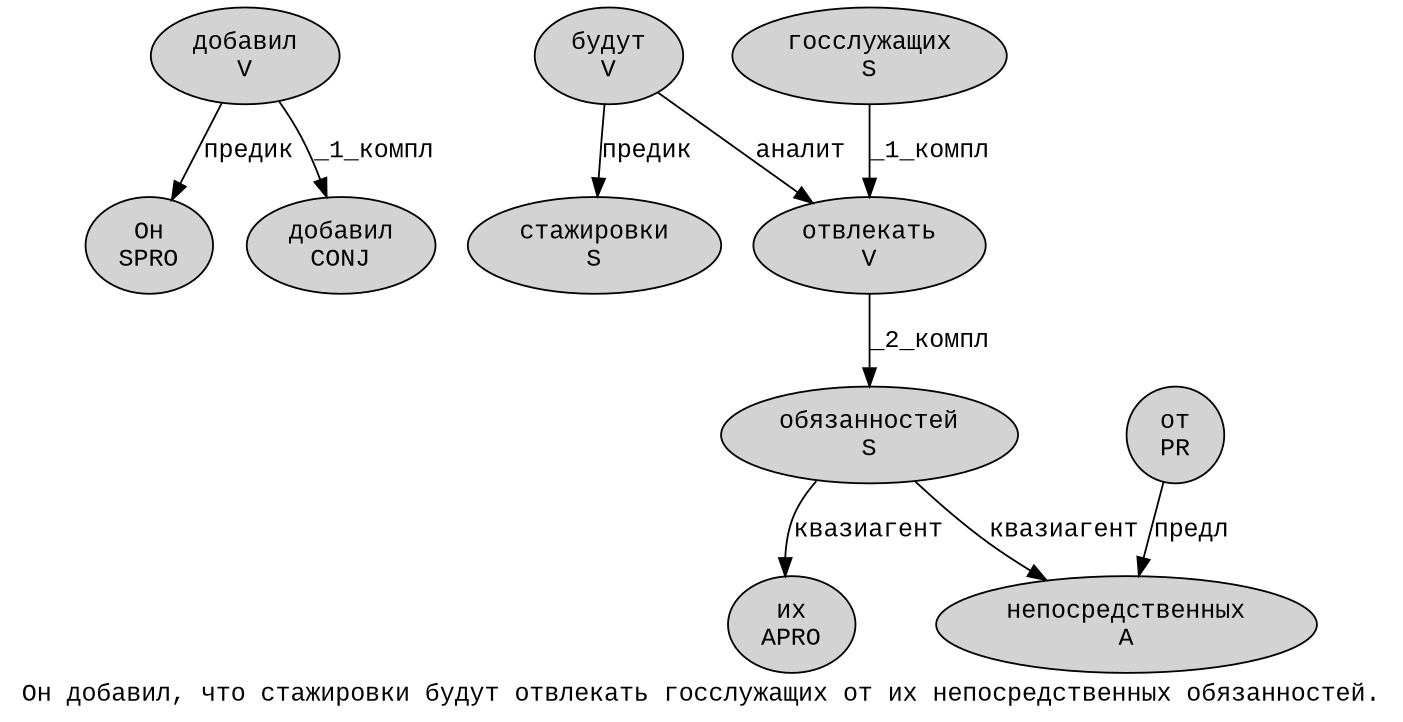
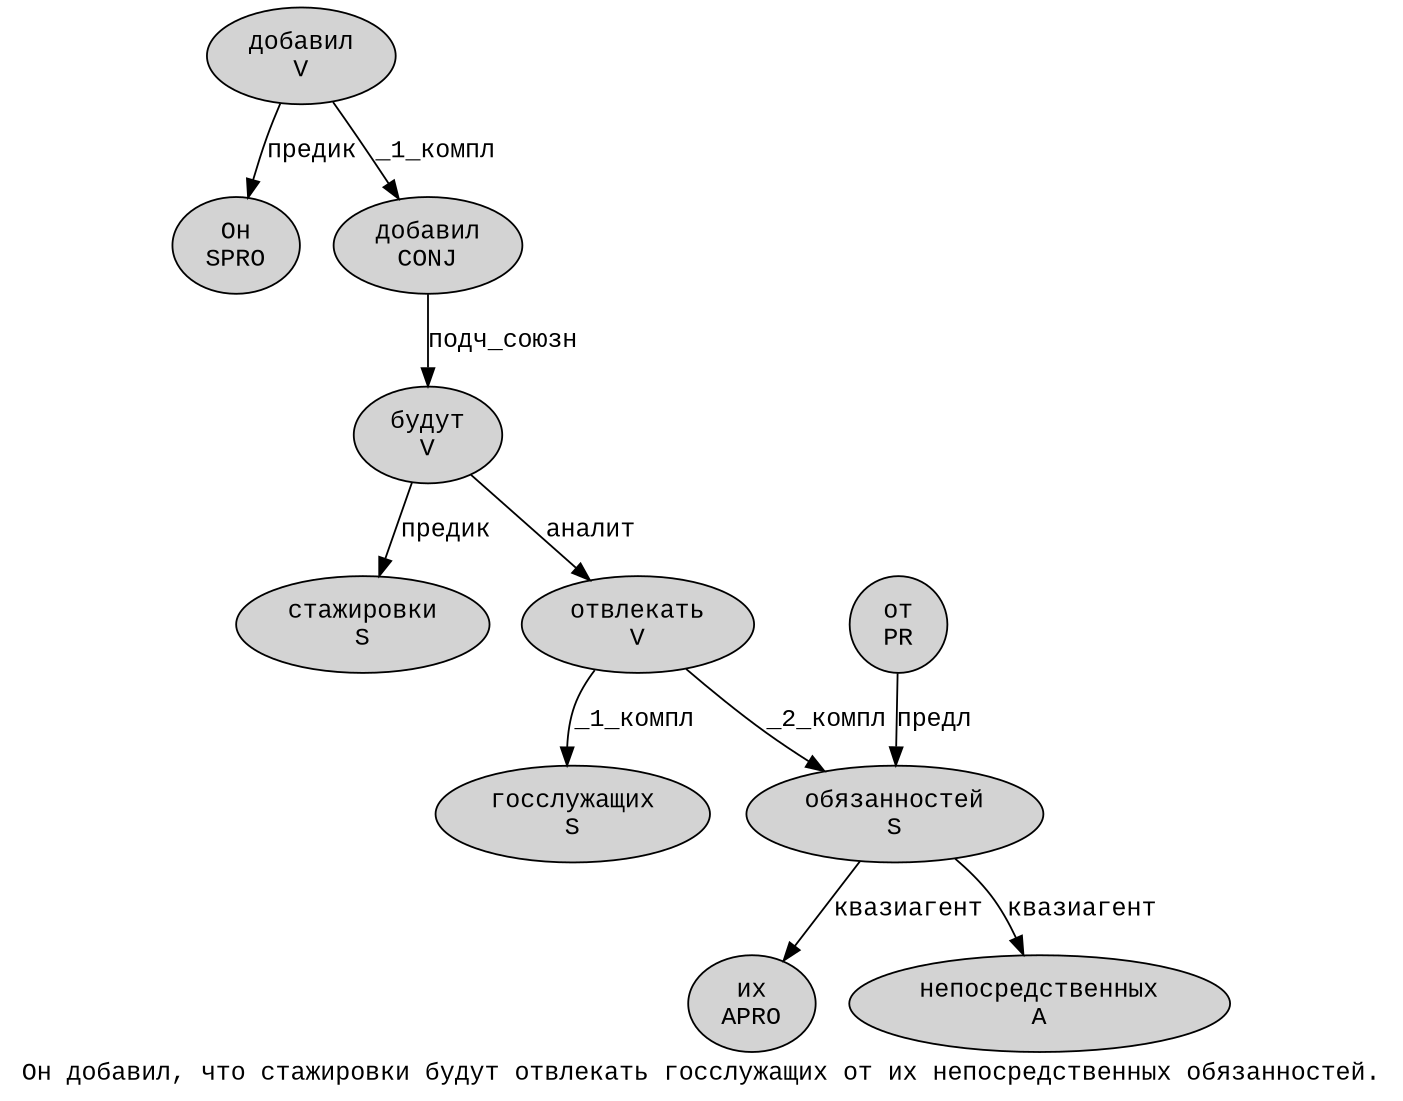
edge "госслужащих S" -> "отвлекать V": reversed
edge "добавил CONJ" -> "будут V": added, label "подч_союзн"
edge "от PR" -> "непосредственных A": now "от PR" -> "обязанностей S"
